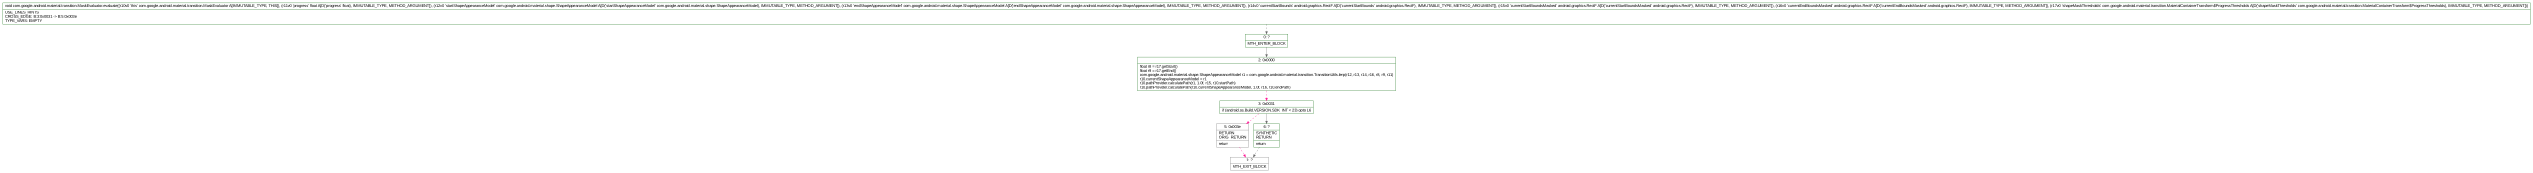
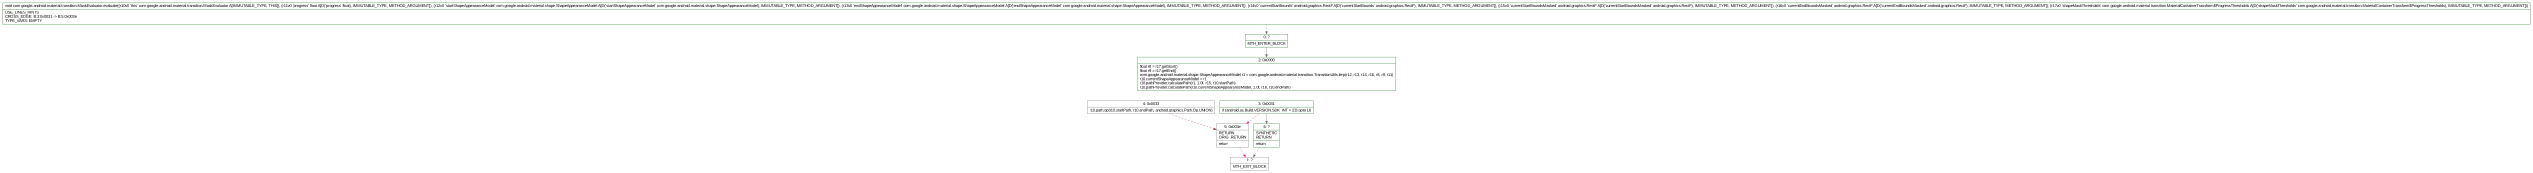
edge "2: 0x0000" -> "3: 0x0031": removed
node "4: 0x0033": added
